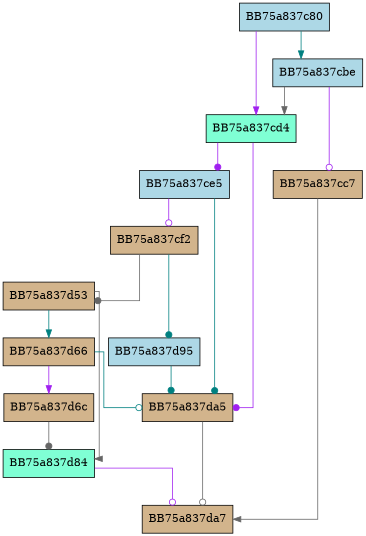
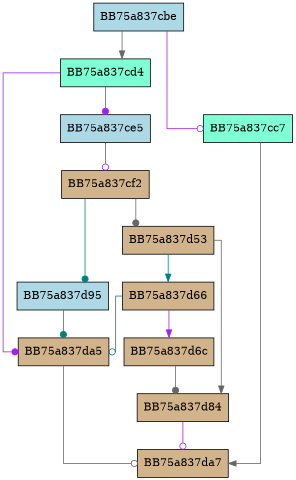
node "BB75a837c80": removed
node "BB75a837cc7": fillcolor tan -> aquamarine
edge "BB75a837ce5" -> "BB75a837da5": removed
node "BB75a837d84": fillcolor aquamarine -> tan
